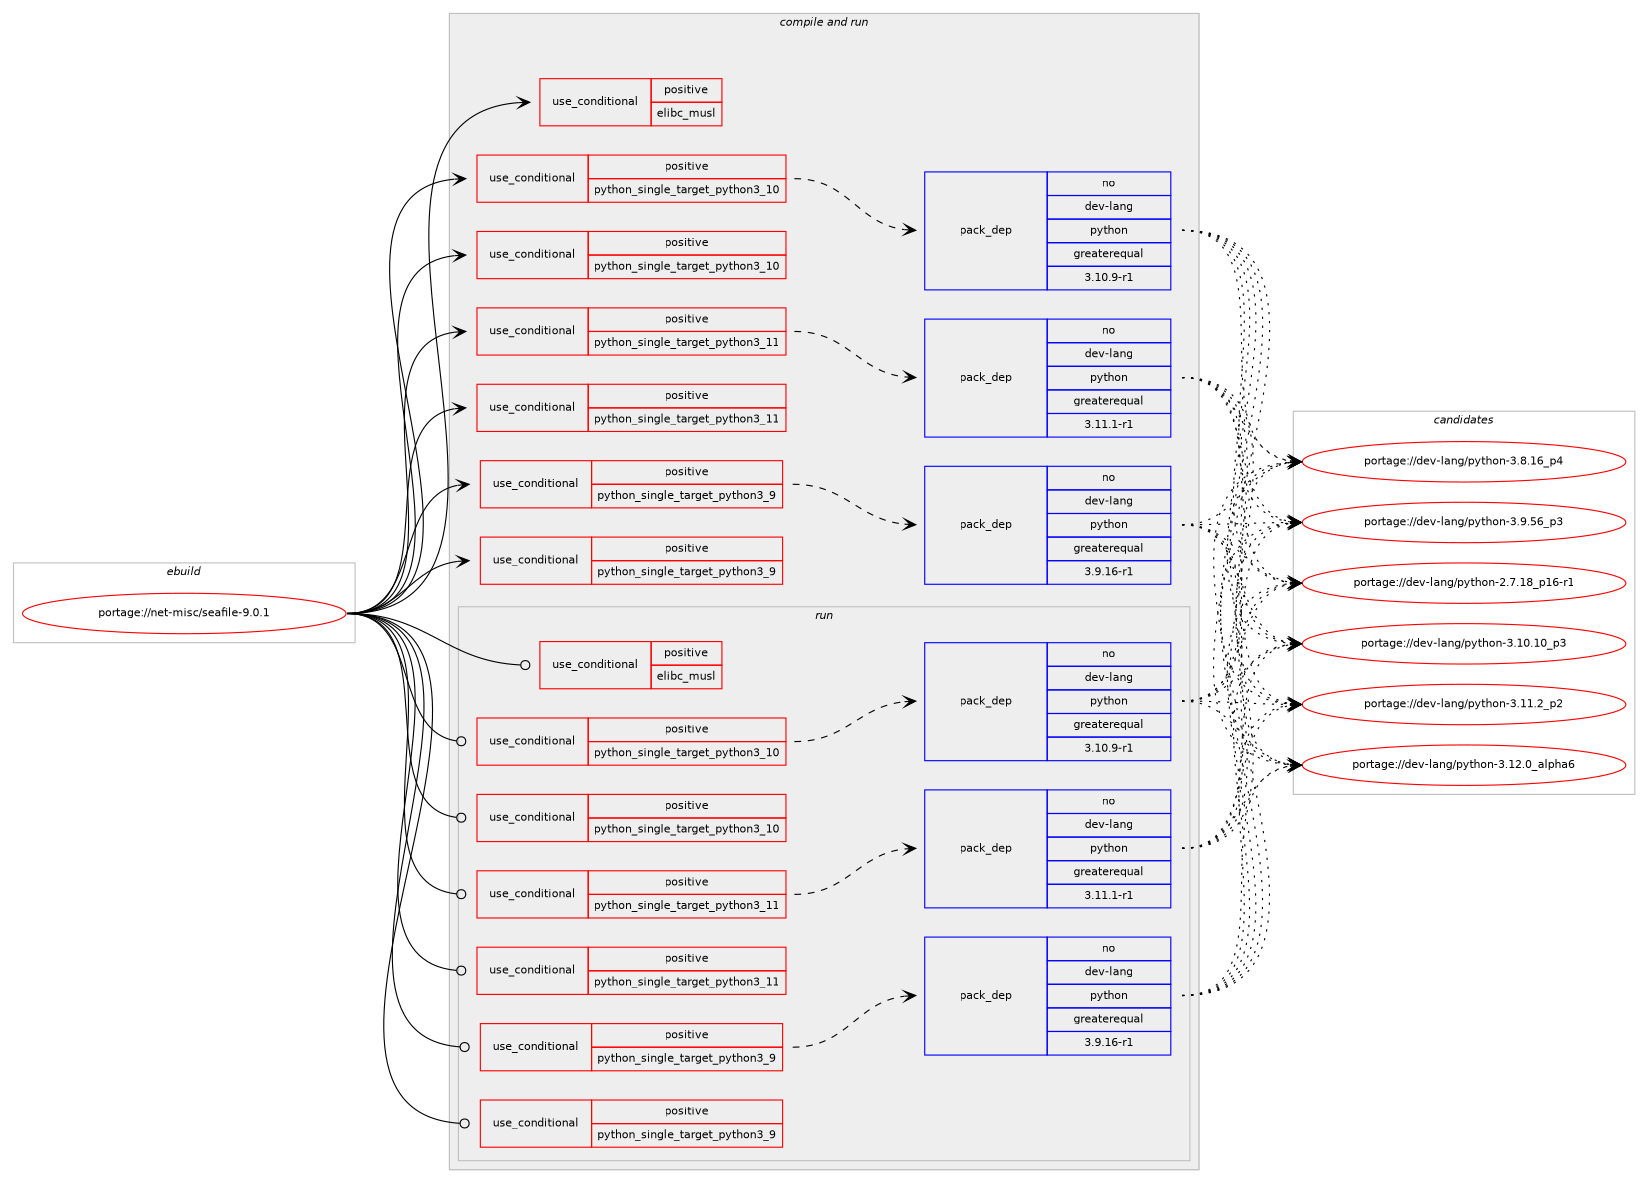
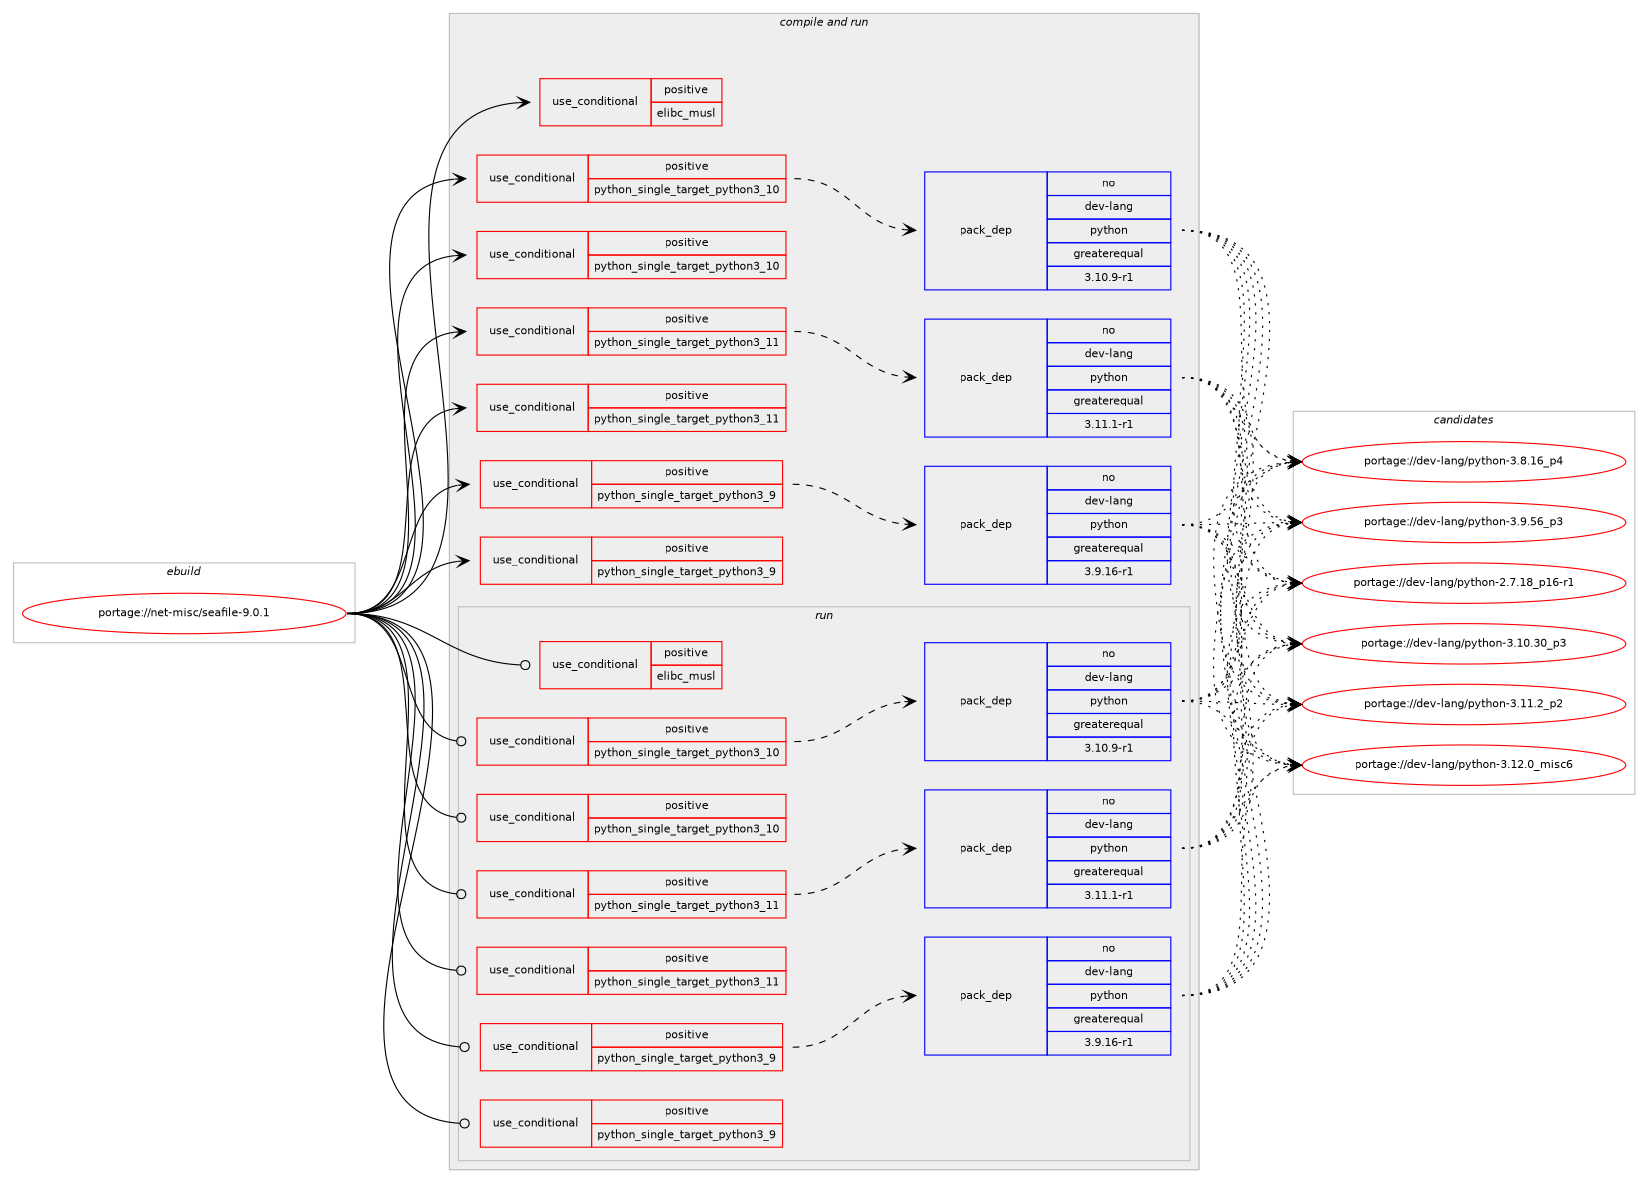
node "portage://dev-lang/python-3.10.10_p3": label "portage://dev-lang/python-3.10.10_p3" -> "portage://dev-lang/python-3.10.30_p3"
node "portage://dev-lang/python-3.12.0_alpha6": label "portage://dev-lang/python-3.12.0_alpha6" -> "portage://dev-lang/python-3.12.0_misc6"
